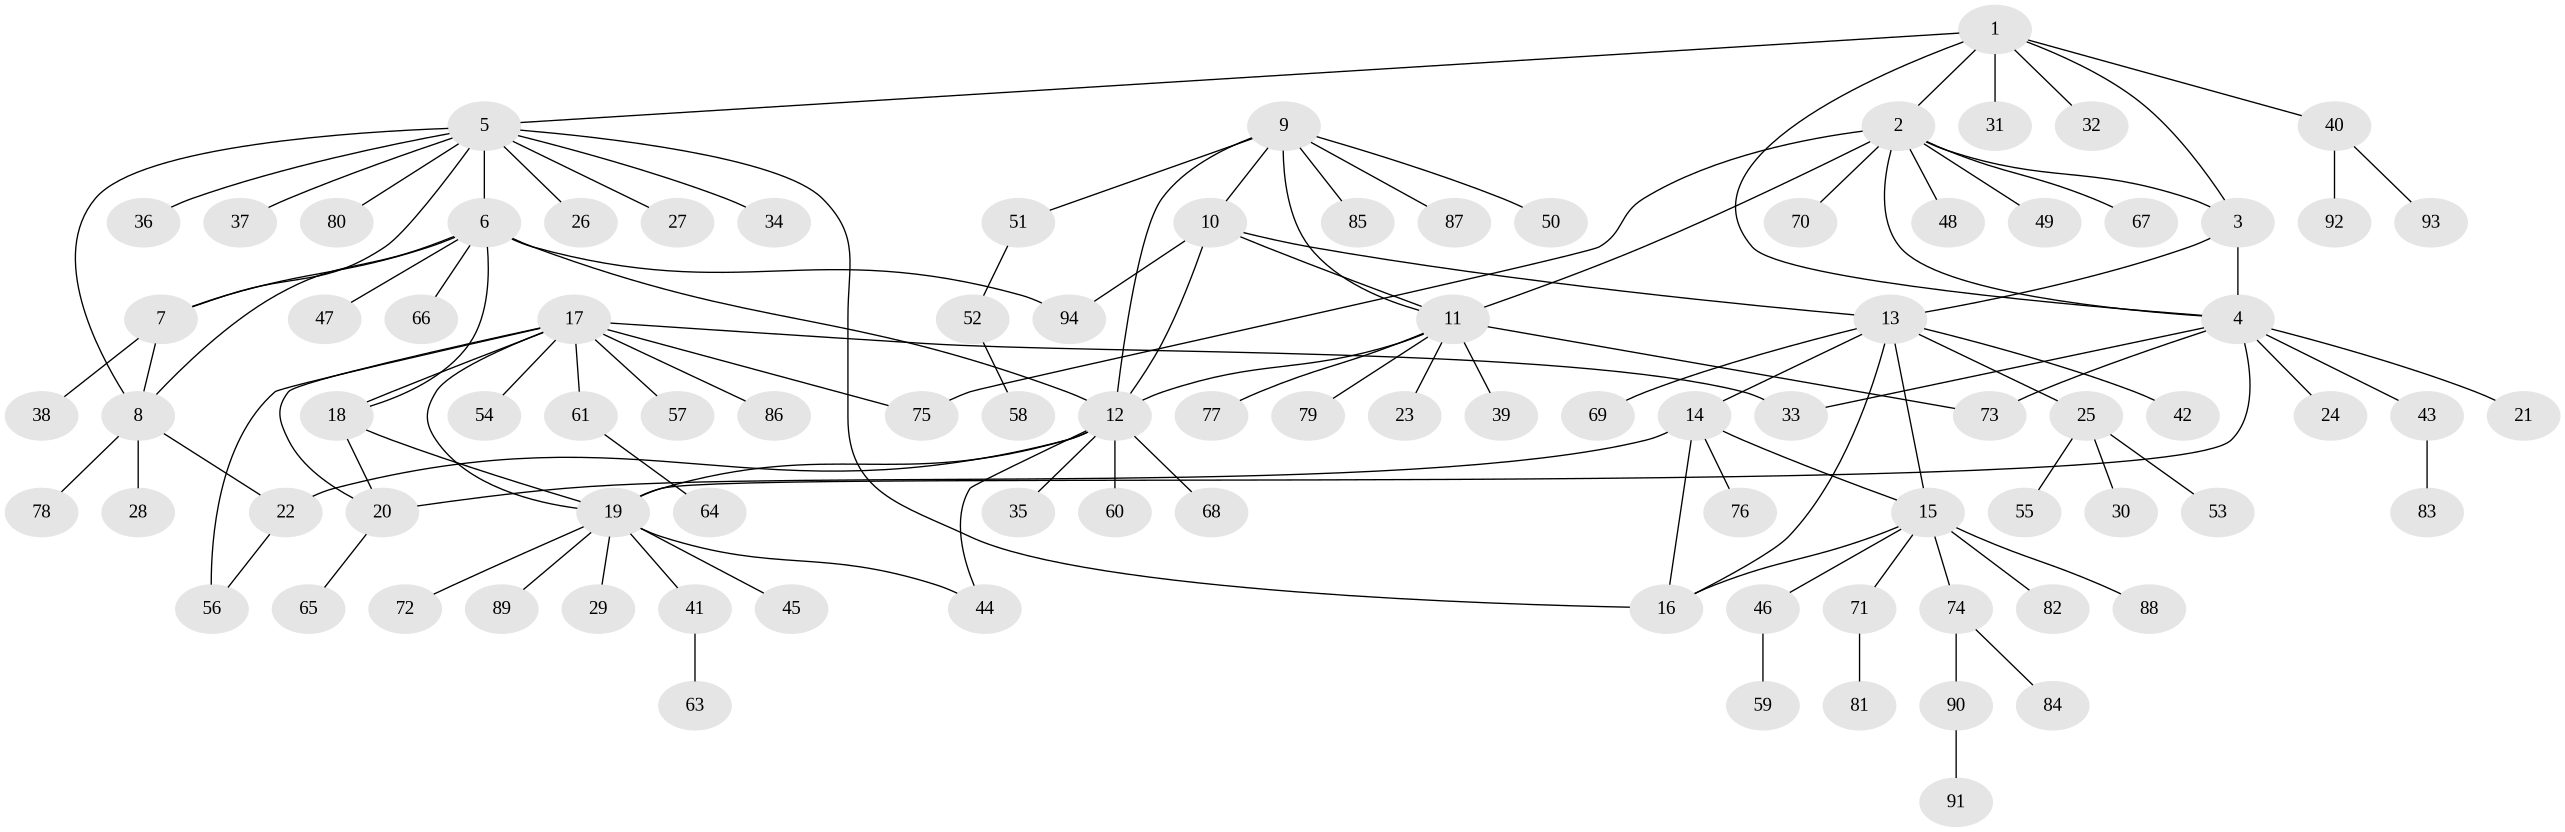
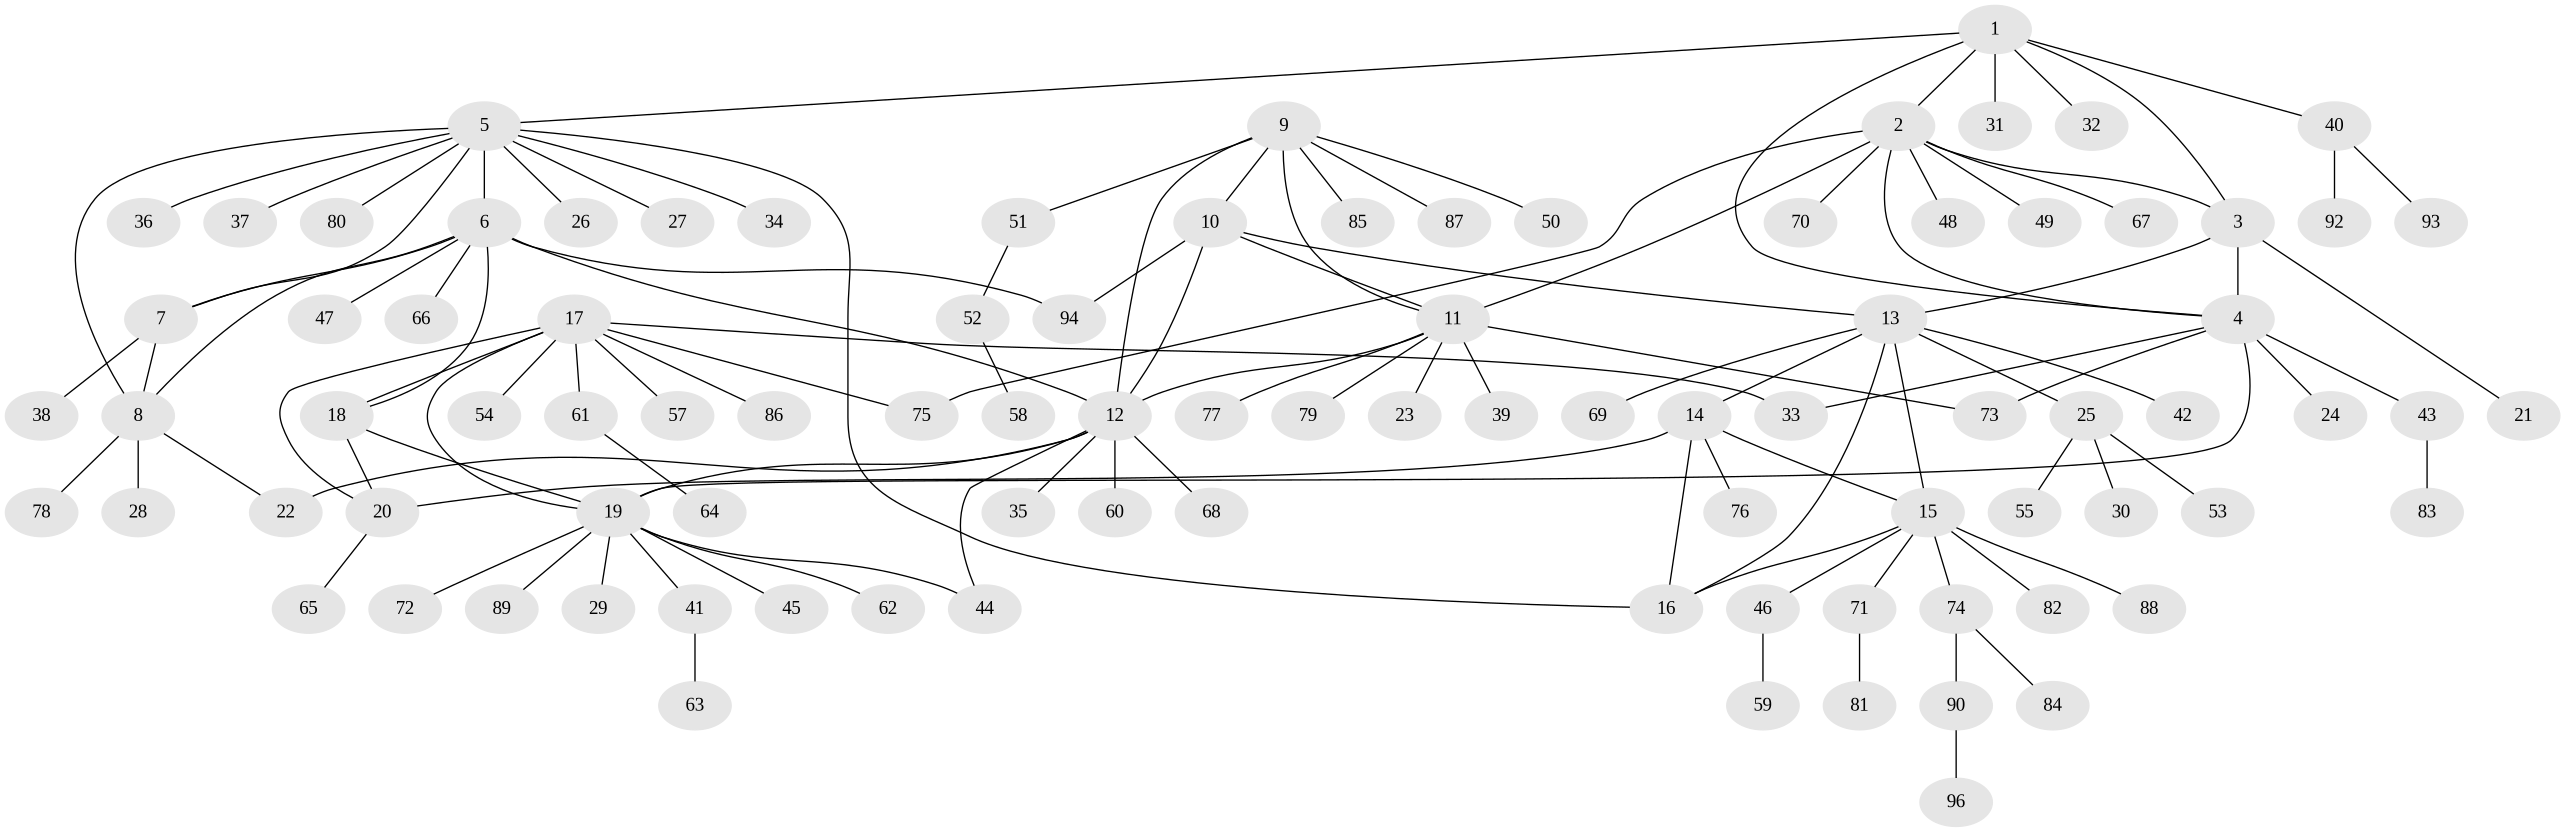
edge "4" -- "21": now "3" -- "21"
node "56": removed
node "62": added
node "91": label "91" -> "96"
